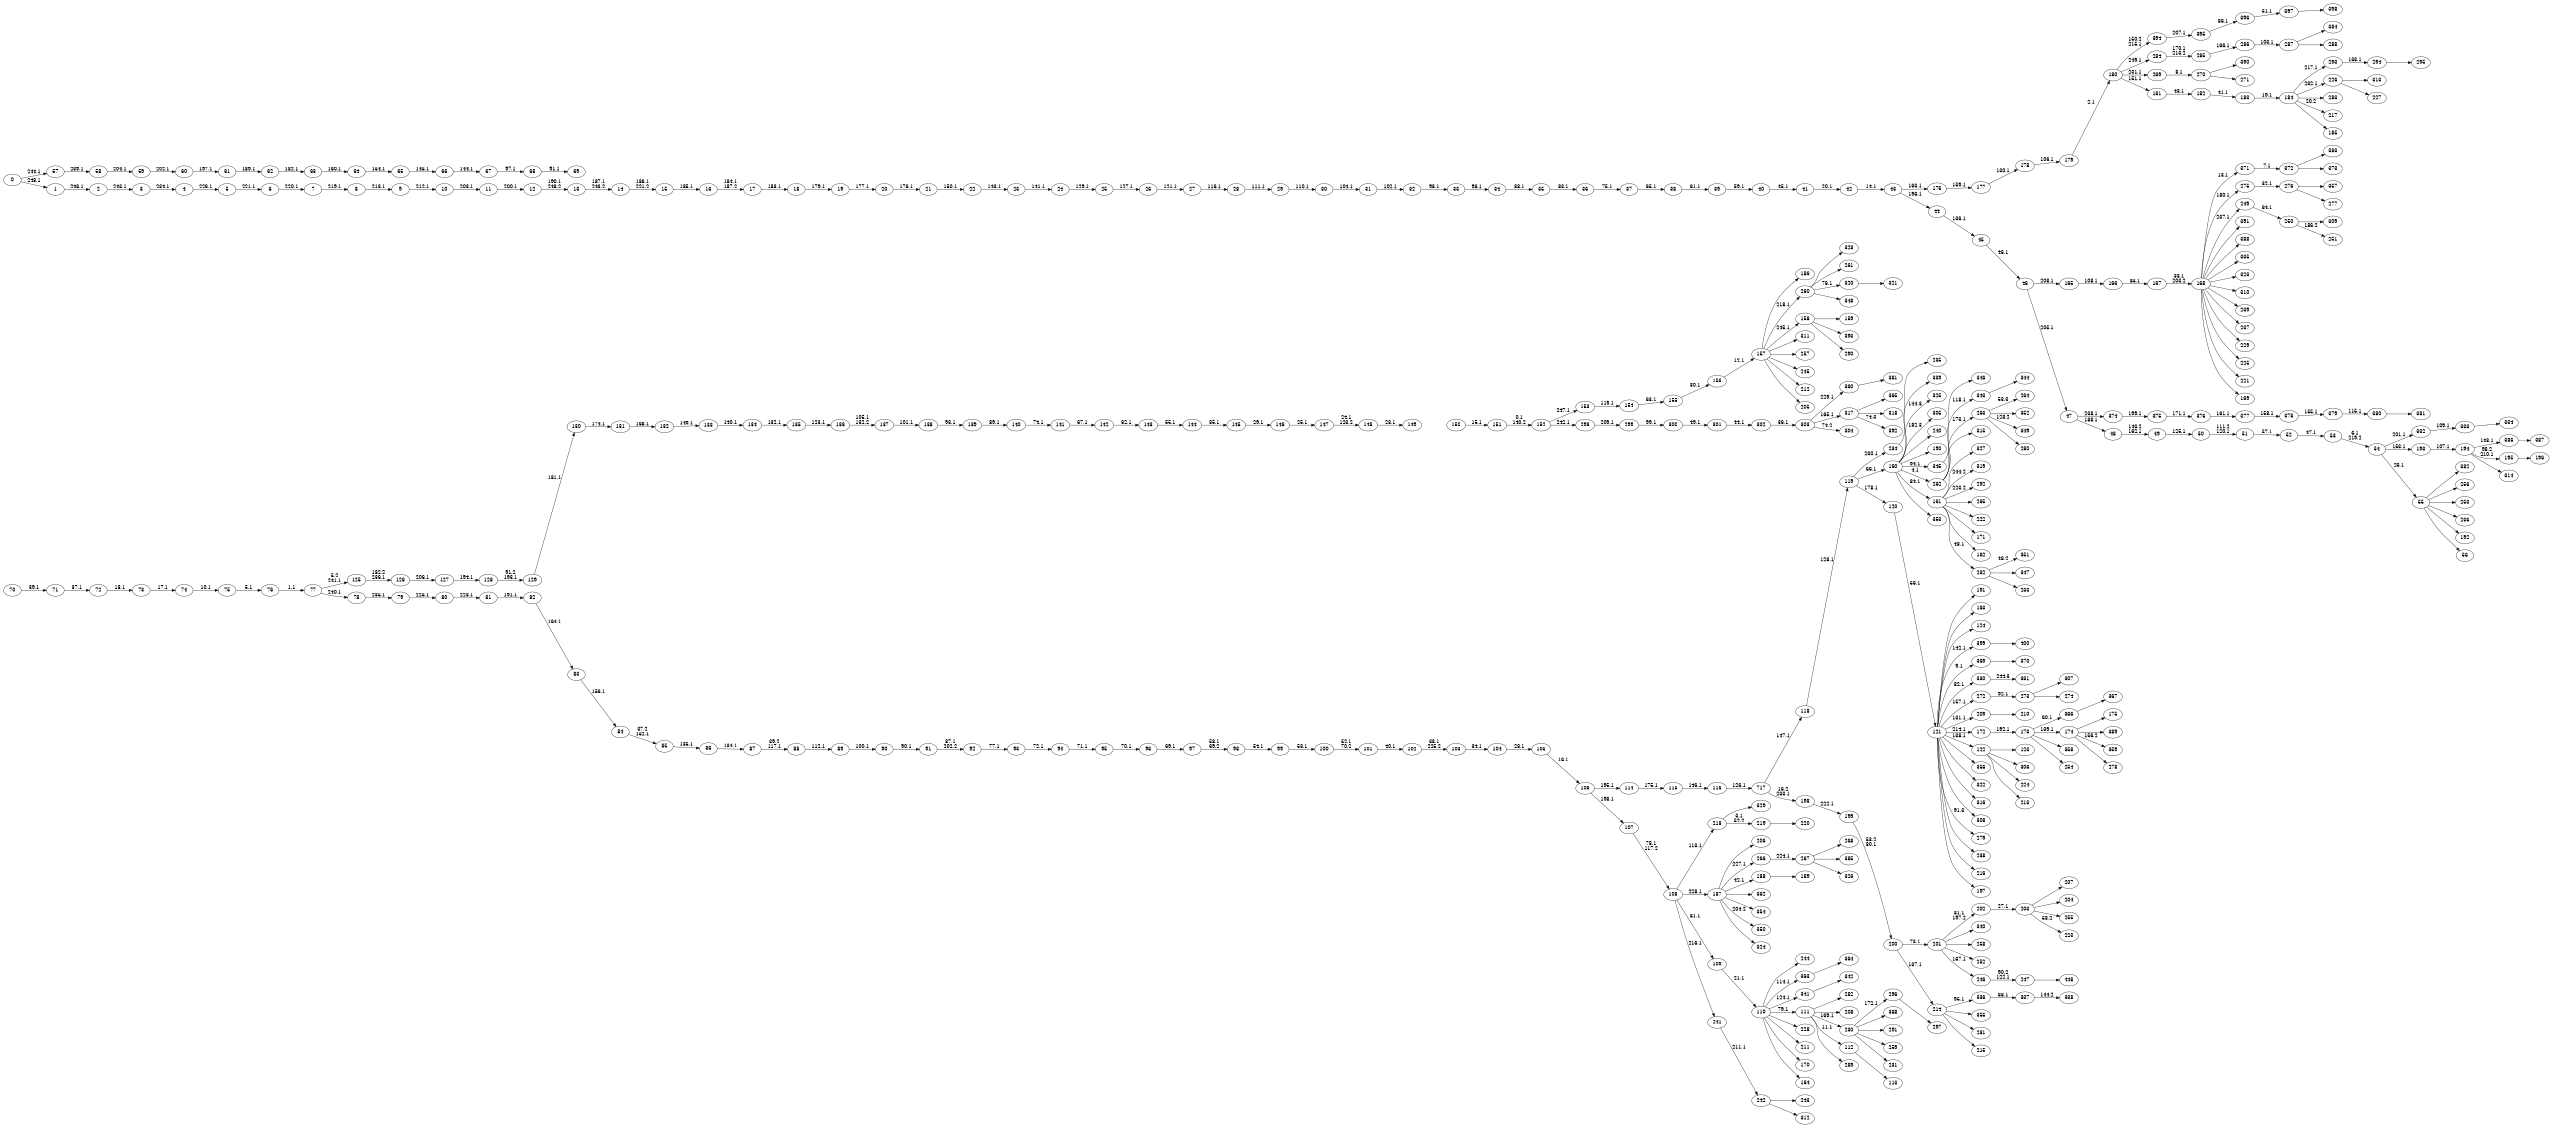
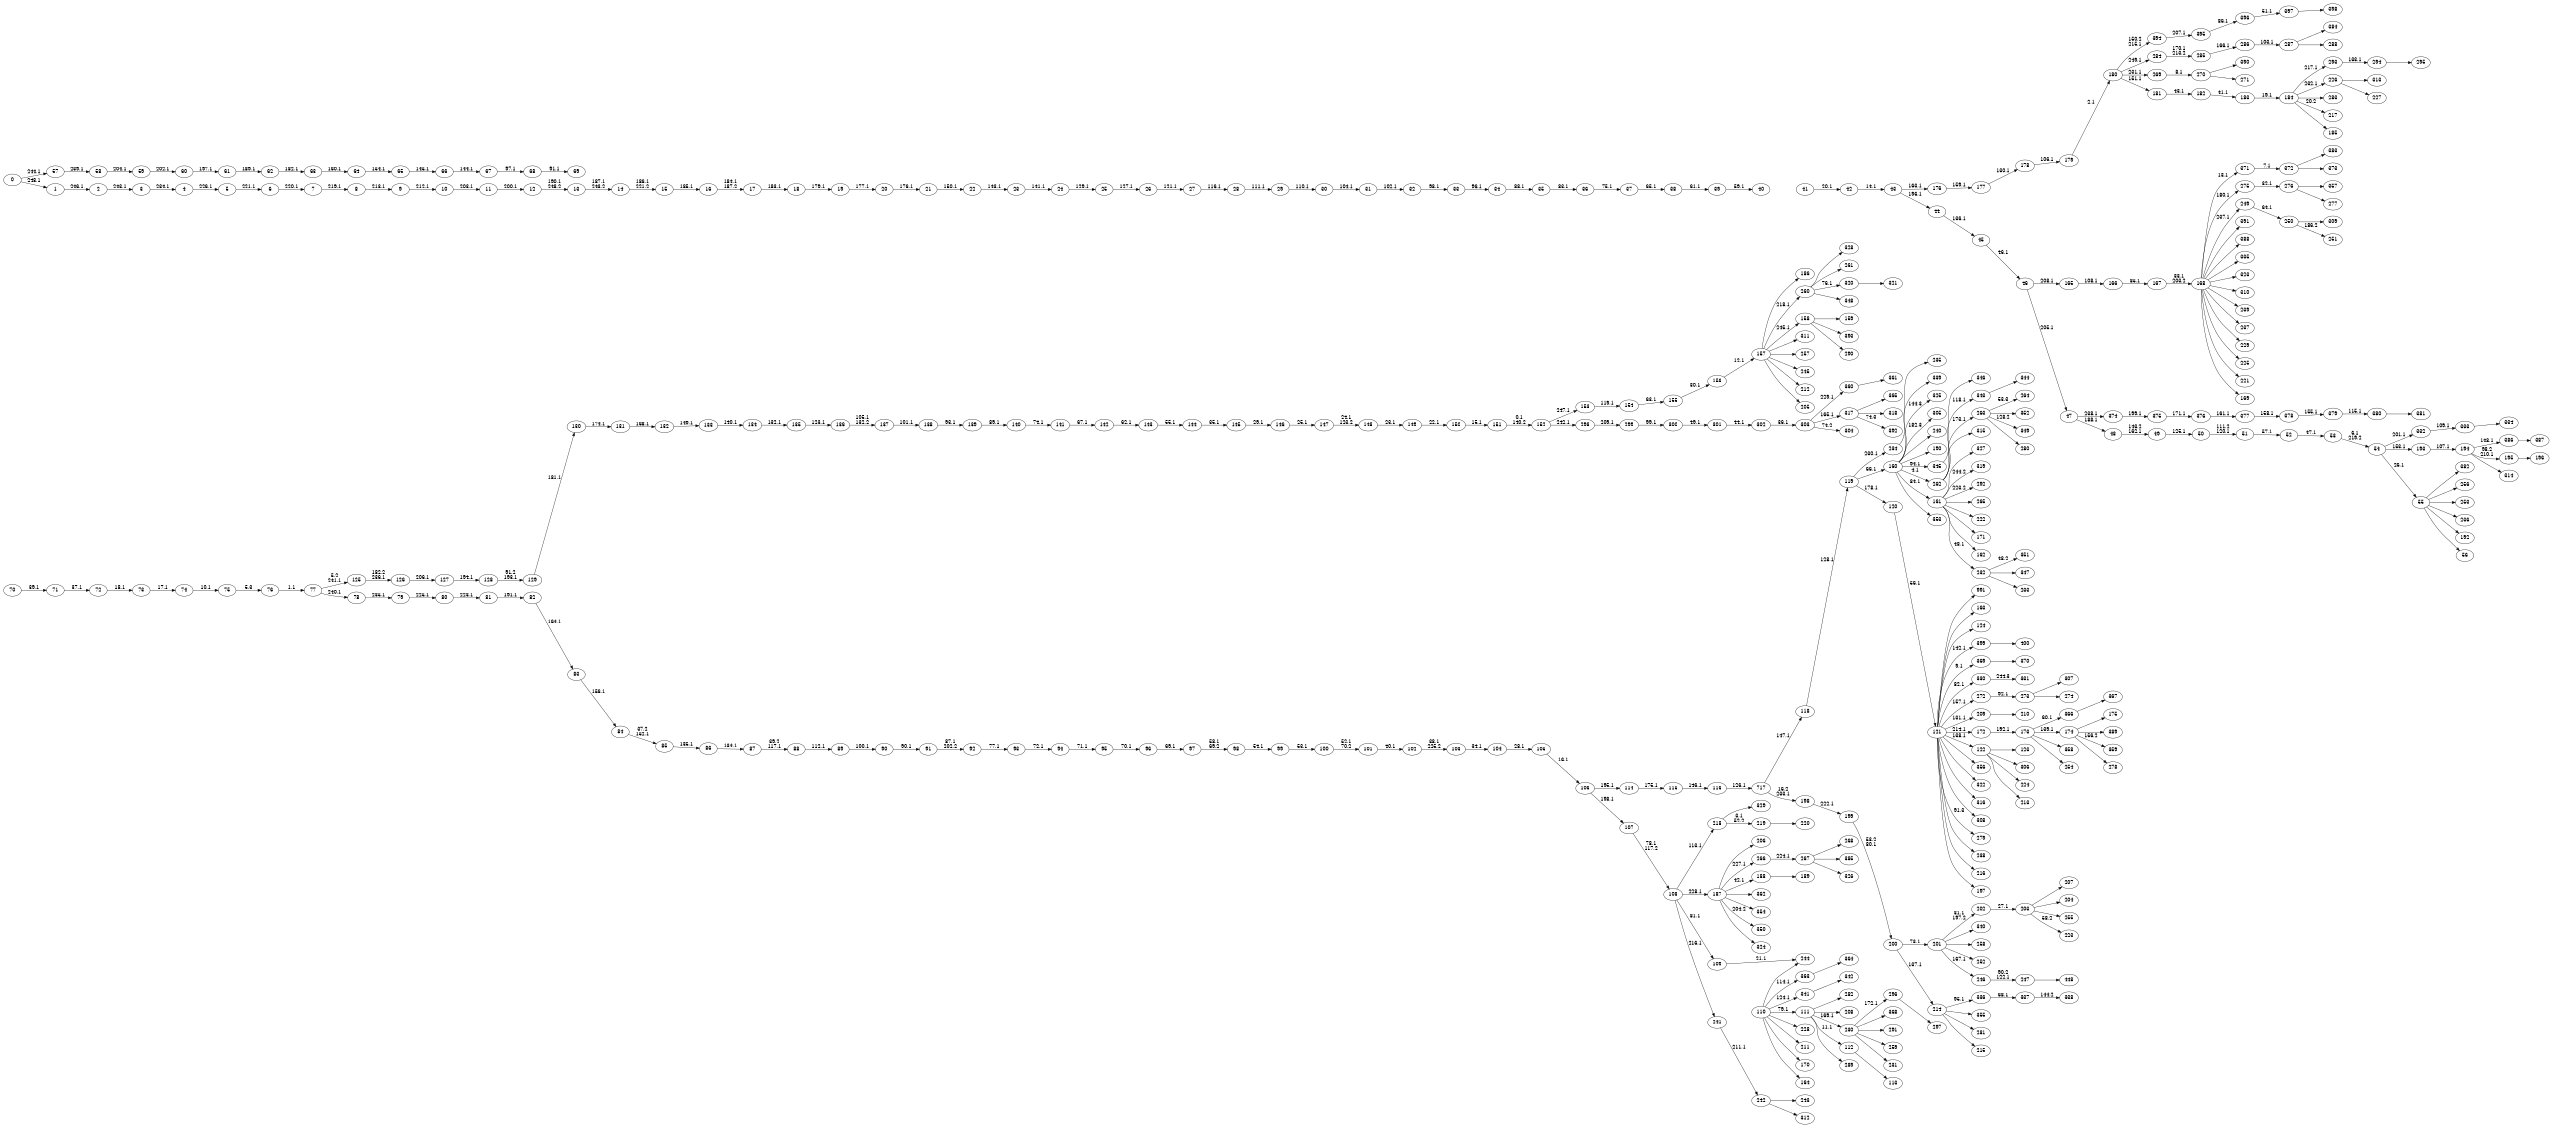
edge "40" -> "41": removed, label "45,1"
edge "149" -> "150": added, label "22,1"
edge "75" -> "76": label "5,1" -> "5,3"
node "191": label "191" -> "991"
edge "109" -> "110": now "109" -> "244"
